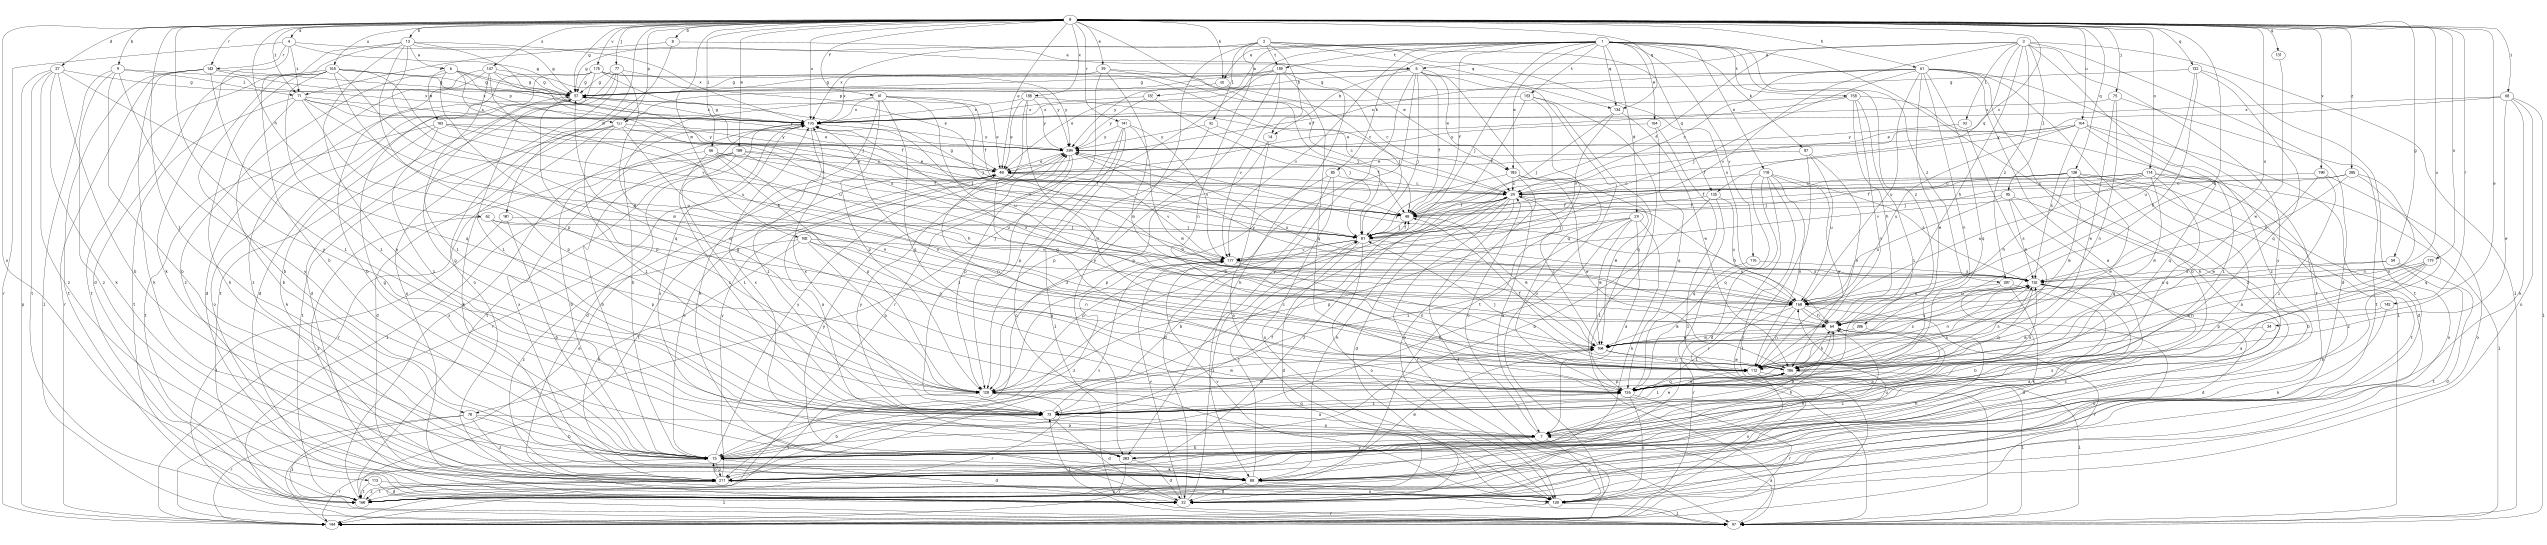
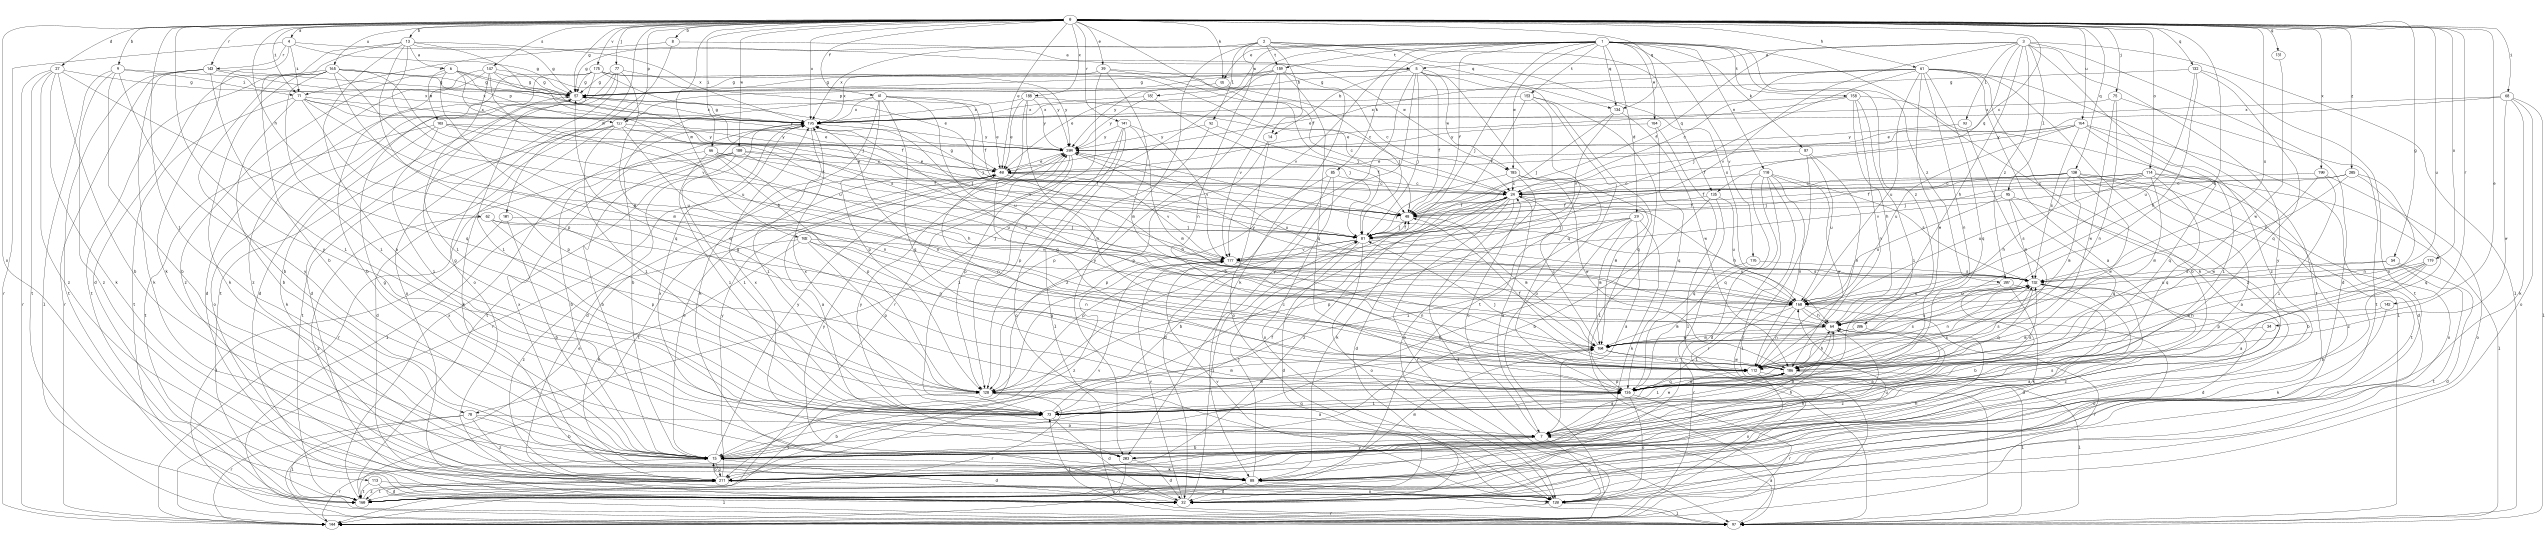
edge "57" -> "128": removed, label "p"
edge "27" -> "144": label "p" -> "r"
edge "73" -> "7": now "186" -> "7"
